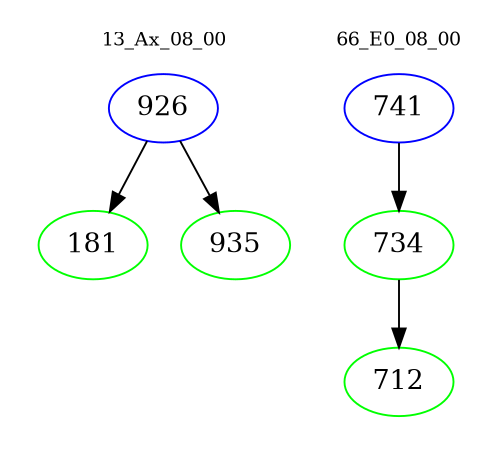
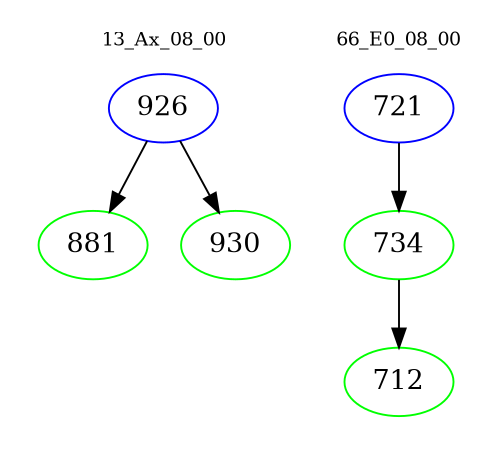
node "741": label "741" -> "721"
node "181": label "181" -> "881"
node "935": label "935" -> "930"
